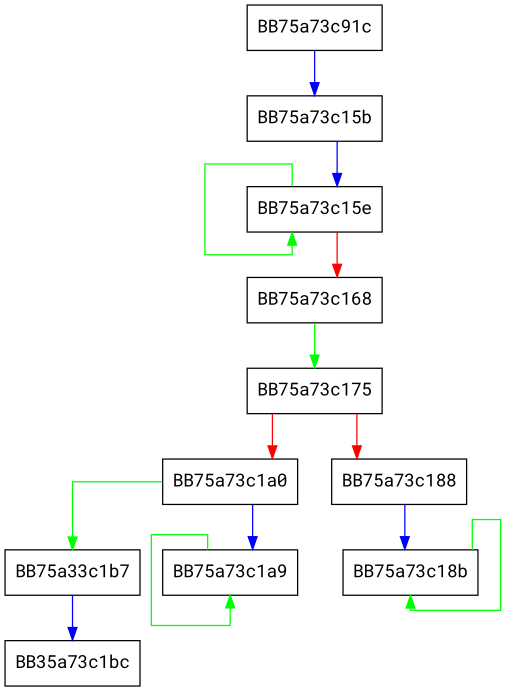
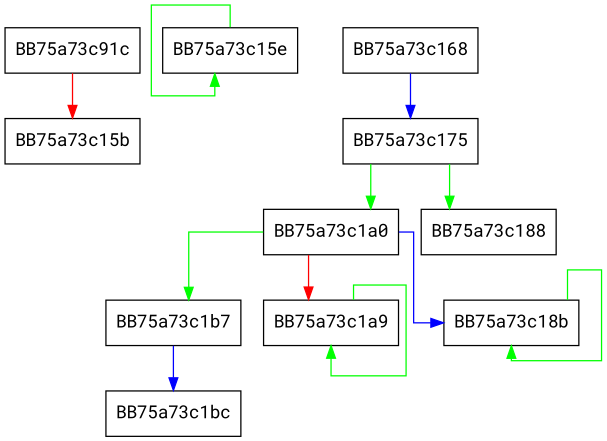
edge "BB75a73c91c" -> "BB75a73c15b": color blue -> red
edge "BB75a73c15b" -> "BB75a73c15e": removed
edge "BB75a73c15e" -> "BB75a73c168": removed
edge "BB75a73c168" -> "BB75a73c175": color green -> blue
edge "BB75a73c175" -> "BB75a73c1a0": color red -> green
edge "BB75a73c175" -> "BB75a73c188": color red -> green
edge "BB75a73c1a0" -> "BB75a73c1a9": color blue -> red
edge "BB75a73c188" -> "BB75a73c18b": now "BB75a73c1a0" -> "BB75a73c18b"
node "BB75a33c1b7": label "BB75a33c1b7" -> "BB75a73c1b7"
node "BB35a73c1bc": label "BB35a73c1bc" -> "BB75a73c1bc"
